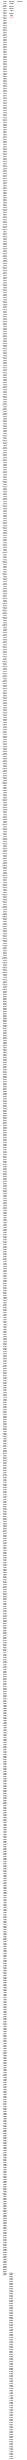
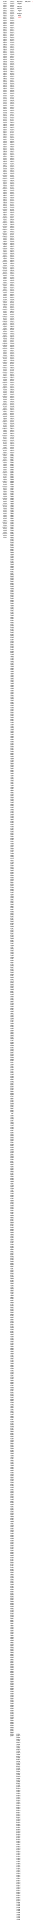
node "315: x_1916_in(p_{0,188})": removed
